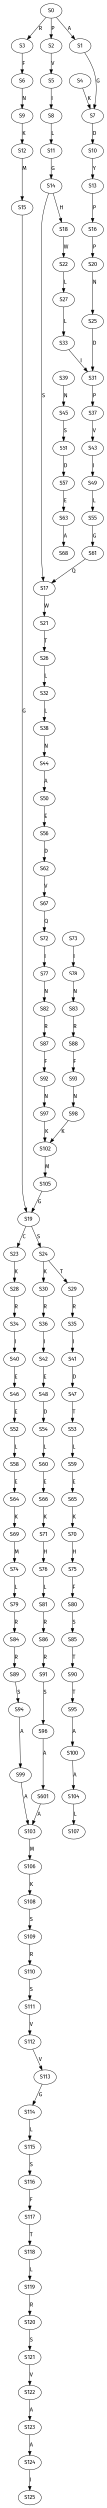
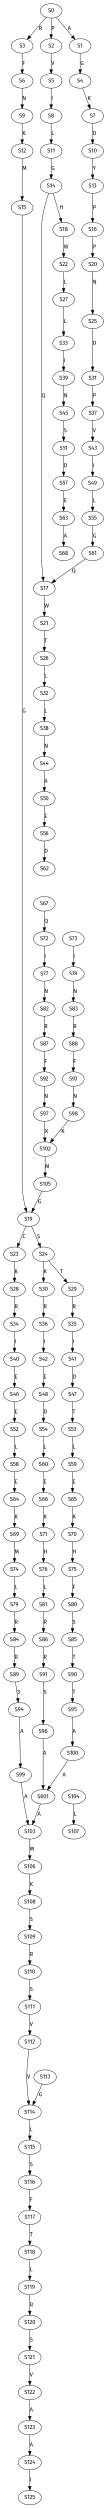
edge "S1" -> "S7": now "S1" -> "S4"
edge "S33" -> "S31": now "S33" -> "S39"
edge "S14" -> "S17": label "S" -> "Q"
edge "S62" -> "S67": removed, label "V"
edge "S100" -> "S104": now "S100" -> "S601"
edge "S112" -> "S113": now "S112" -> "S114"
